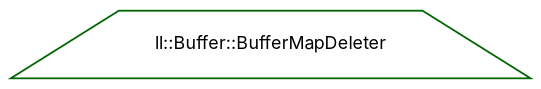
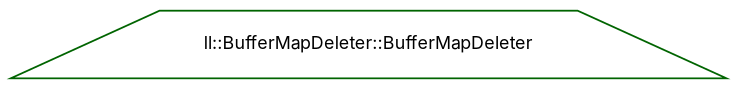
node "ll::Buffer::BufferMapDeleter": label "ll::Buffer::BufferMapDeleter" -> "ll::BufferMapDeleter::BufferMapDeleter"
